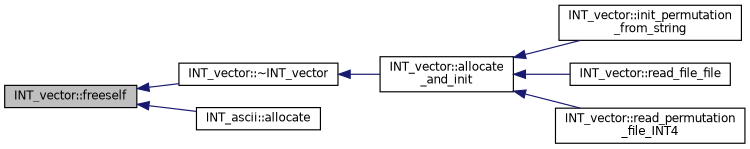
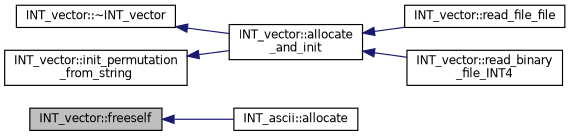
edge "INT_vector::init_permutation _from_string" -> "INT_vector::allocate _and_init": reversed
edge "INT_vector::~INT_vector" -> "INT_vector::freeself": removed
node "INT_vector::read_permutation _file_INT4": label "INT_vector::read_permutation _file_INT4" -> "INT_vector::read_binary _file_INT4"
